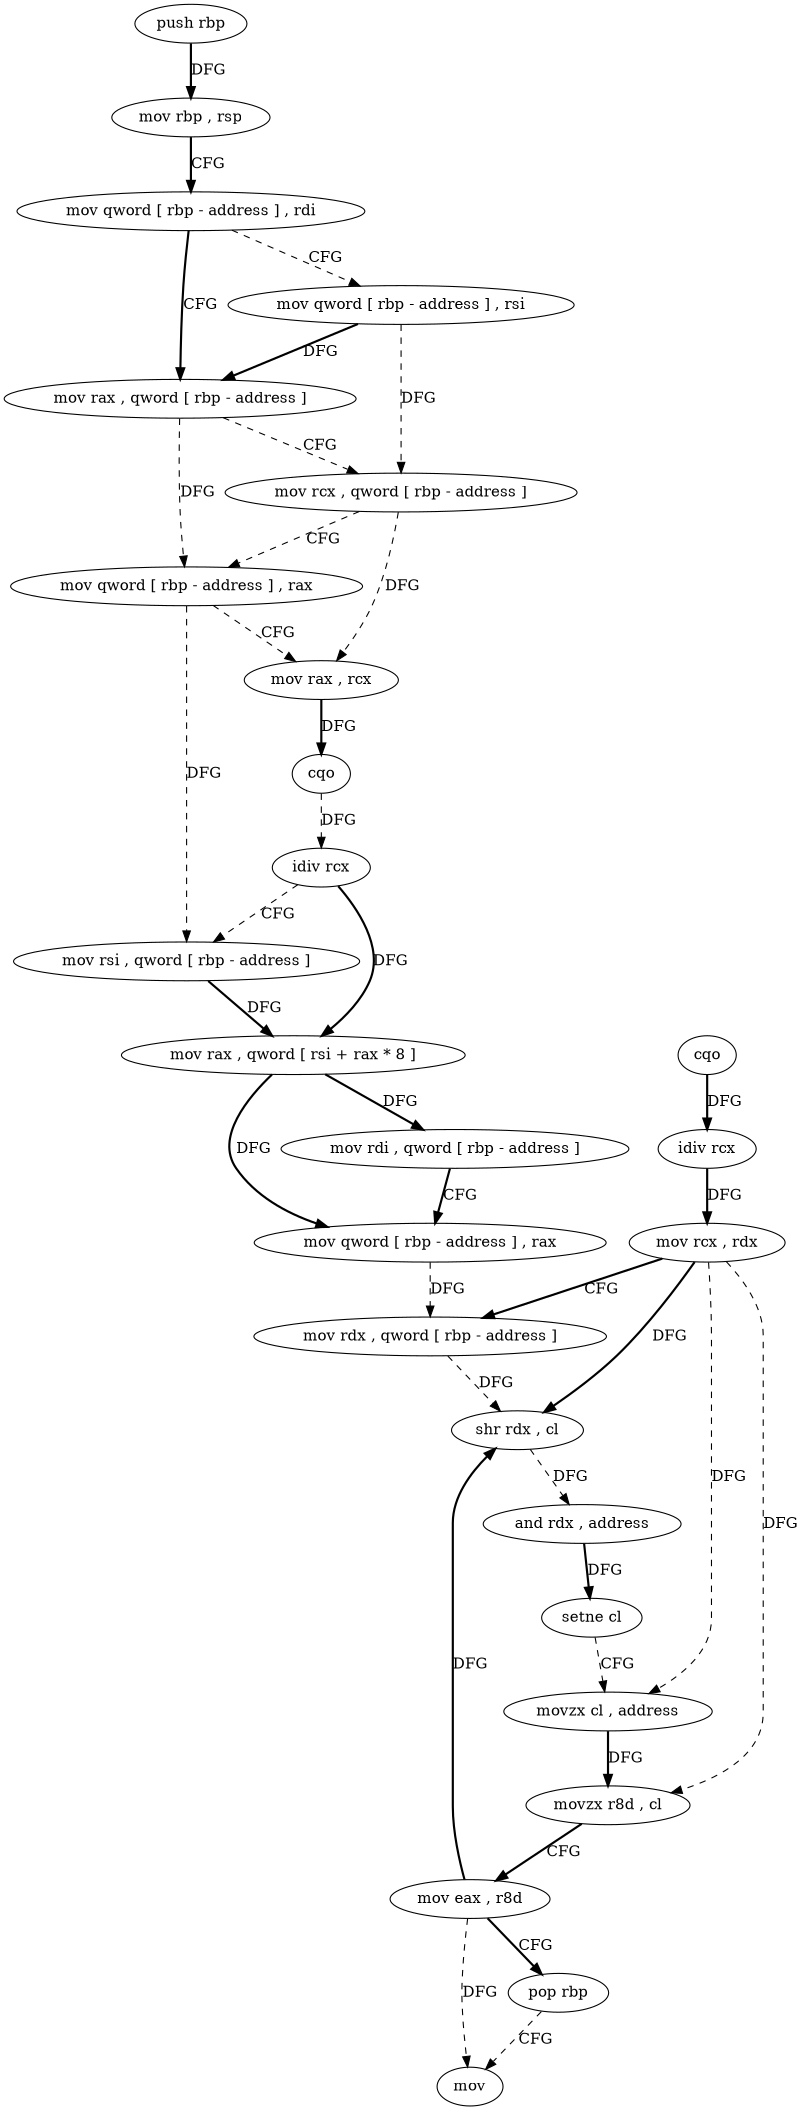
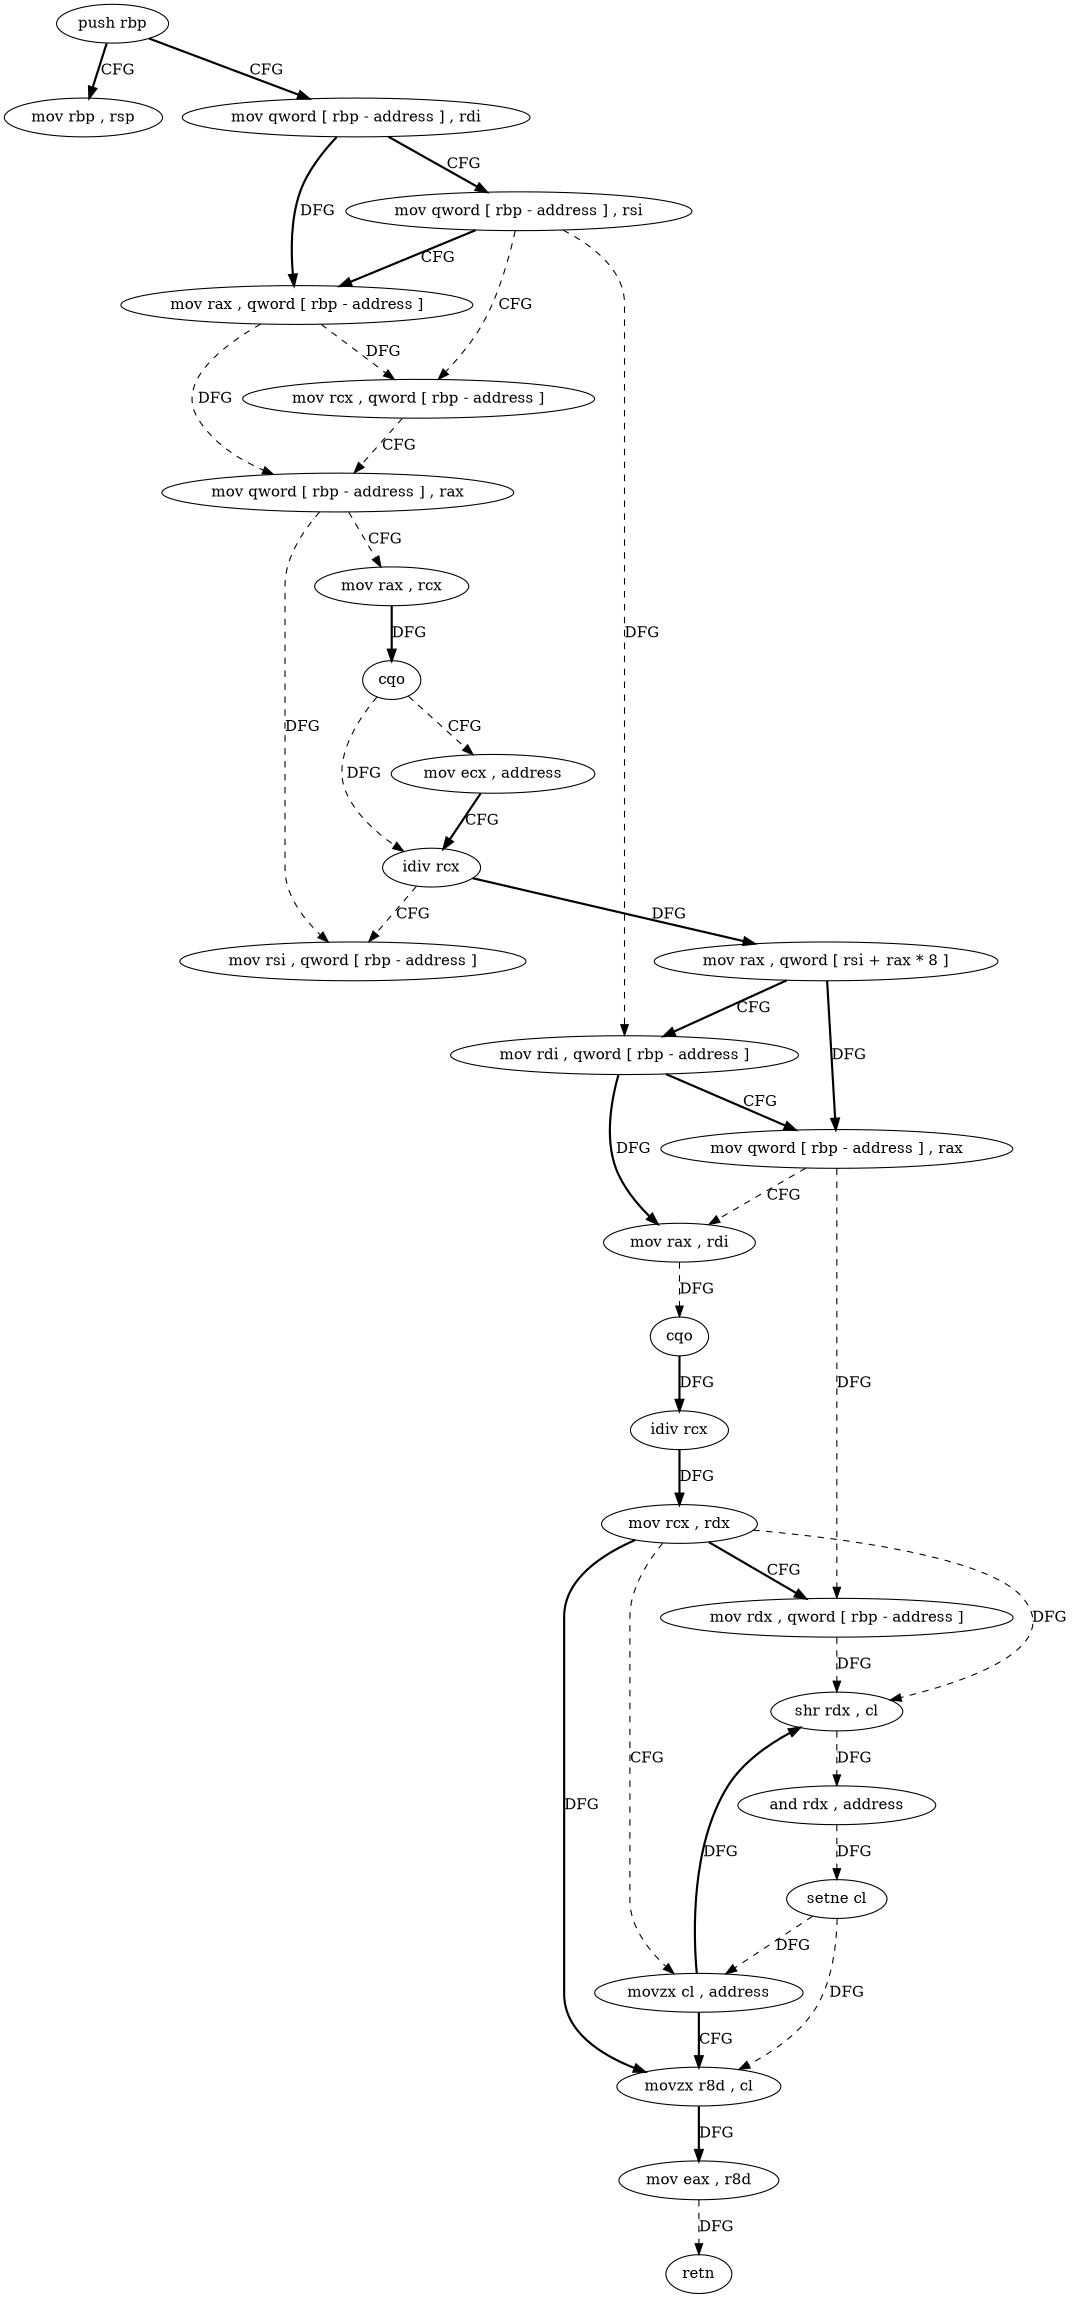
edge "push rbp" -> "mov rbp , rsp": label "DFG" -> "CFG"
edge "mov rbp , rsp" -> "mov qword [ rbp - address ] , rdi": now "push rbp" -> "mov qword [ rbp - address ] , rdi"
edge "mov qword [ rbp - address ] , rdi" -> "mov qword [ rbp - address ] , rsi": style dashed -> bold
edge "mov qword [ rbp - address ] , rdi" -> "mov rax , qword [ rbp - address ]": label "CFG" -> "DFG"
edge "mov qword [ rbp - address ] , rsi" -> "mov rax , qword [ rbp - address ]": label "DFG" -> "CFG"
edge "mov qword [ rbp - address ] , rsi" -> "mov rcx , qword [ rbp - address ]": label "DFG" -> "CFG"
edge "mov rax , qword [ rbp - address ]" -> "mov rcx , qword [ rbp - address ]": label "CFG" -> "DFG"
edge "mov rcx , qword [ rbp - address ]" -> "mov rax , rcx": removed, label "DFG"
edge "mov qword [ rbp - address ] , rsi" -> "mov rdi , qword [ rbp - address ]": added, label "DFG"
node "mov ecx , address": added
edge "mov rsi , qword [ rbp - address ]" -> "mov rax , qword [ rsi + rax * 8 ]": removed, label "DFG"
edge "mov rax , qword [ rsi + rax * 8 ]" -> "mov rdi , qword [ rbp - address ]": label "DFG" -> "CFG"
node "mov rax , rdi": added
edge "mov rcx , rdx" -> "shr rdx , cl": style bold -> dashed
edge "mov rcx , rdx" -> "movzx cl , address": label "DFG" -> "CFG"
edge "mov rcx , rdx" -> "movzx r8d , cl": style dashed -> bold
edge "and rdx , address" -> "setne cl": style bold -> dashed
edge "mov eax , r8d" -> "shr rdx , cl": now "movzx cl , address" -> "shr rdx , cl"
edge "setne cl" -> "movzx cl , address": label "CFG" -> "DFG"
edge "movzx cl , address" -> "movzx r8d , cl": label "DFG" -> "CFG"
edge "movzx r8d , cl" -> "mov eax , r8d": label "CFG" -> "DFG"
node "pop rbp": removed
edge "setne cl" -> "movzx r8d , cl": added, label "DFG"
node "mov": label "mov" -> "retn"
